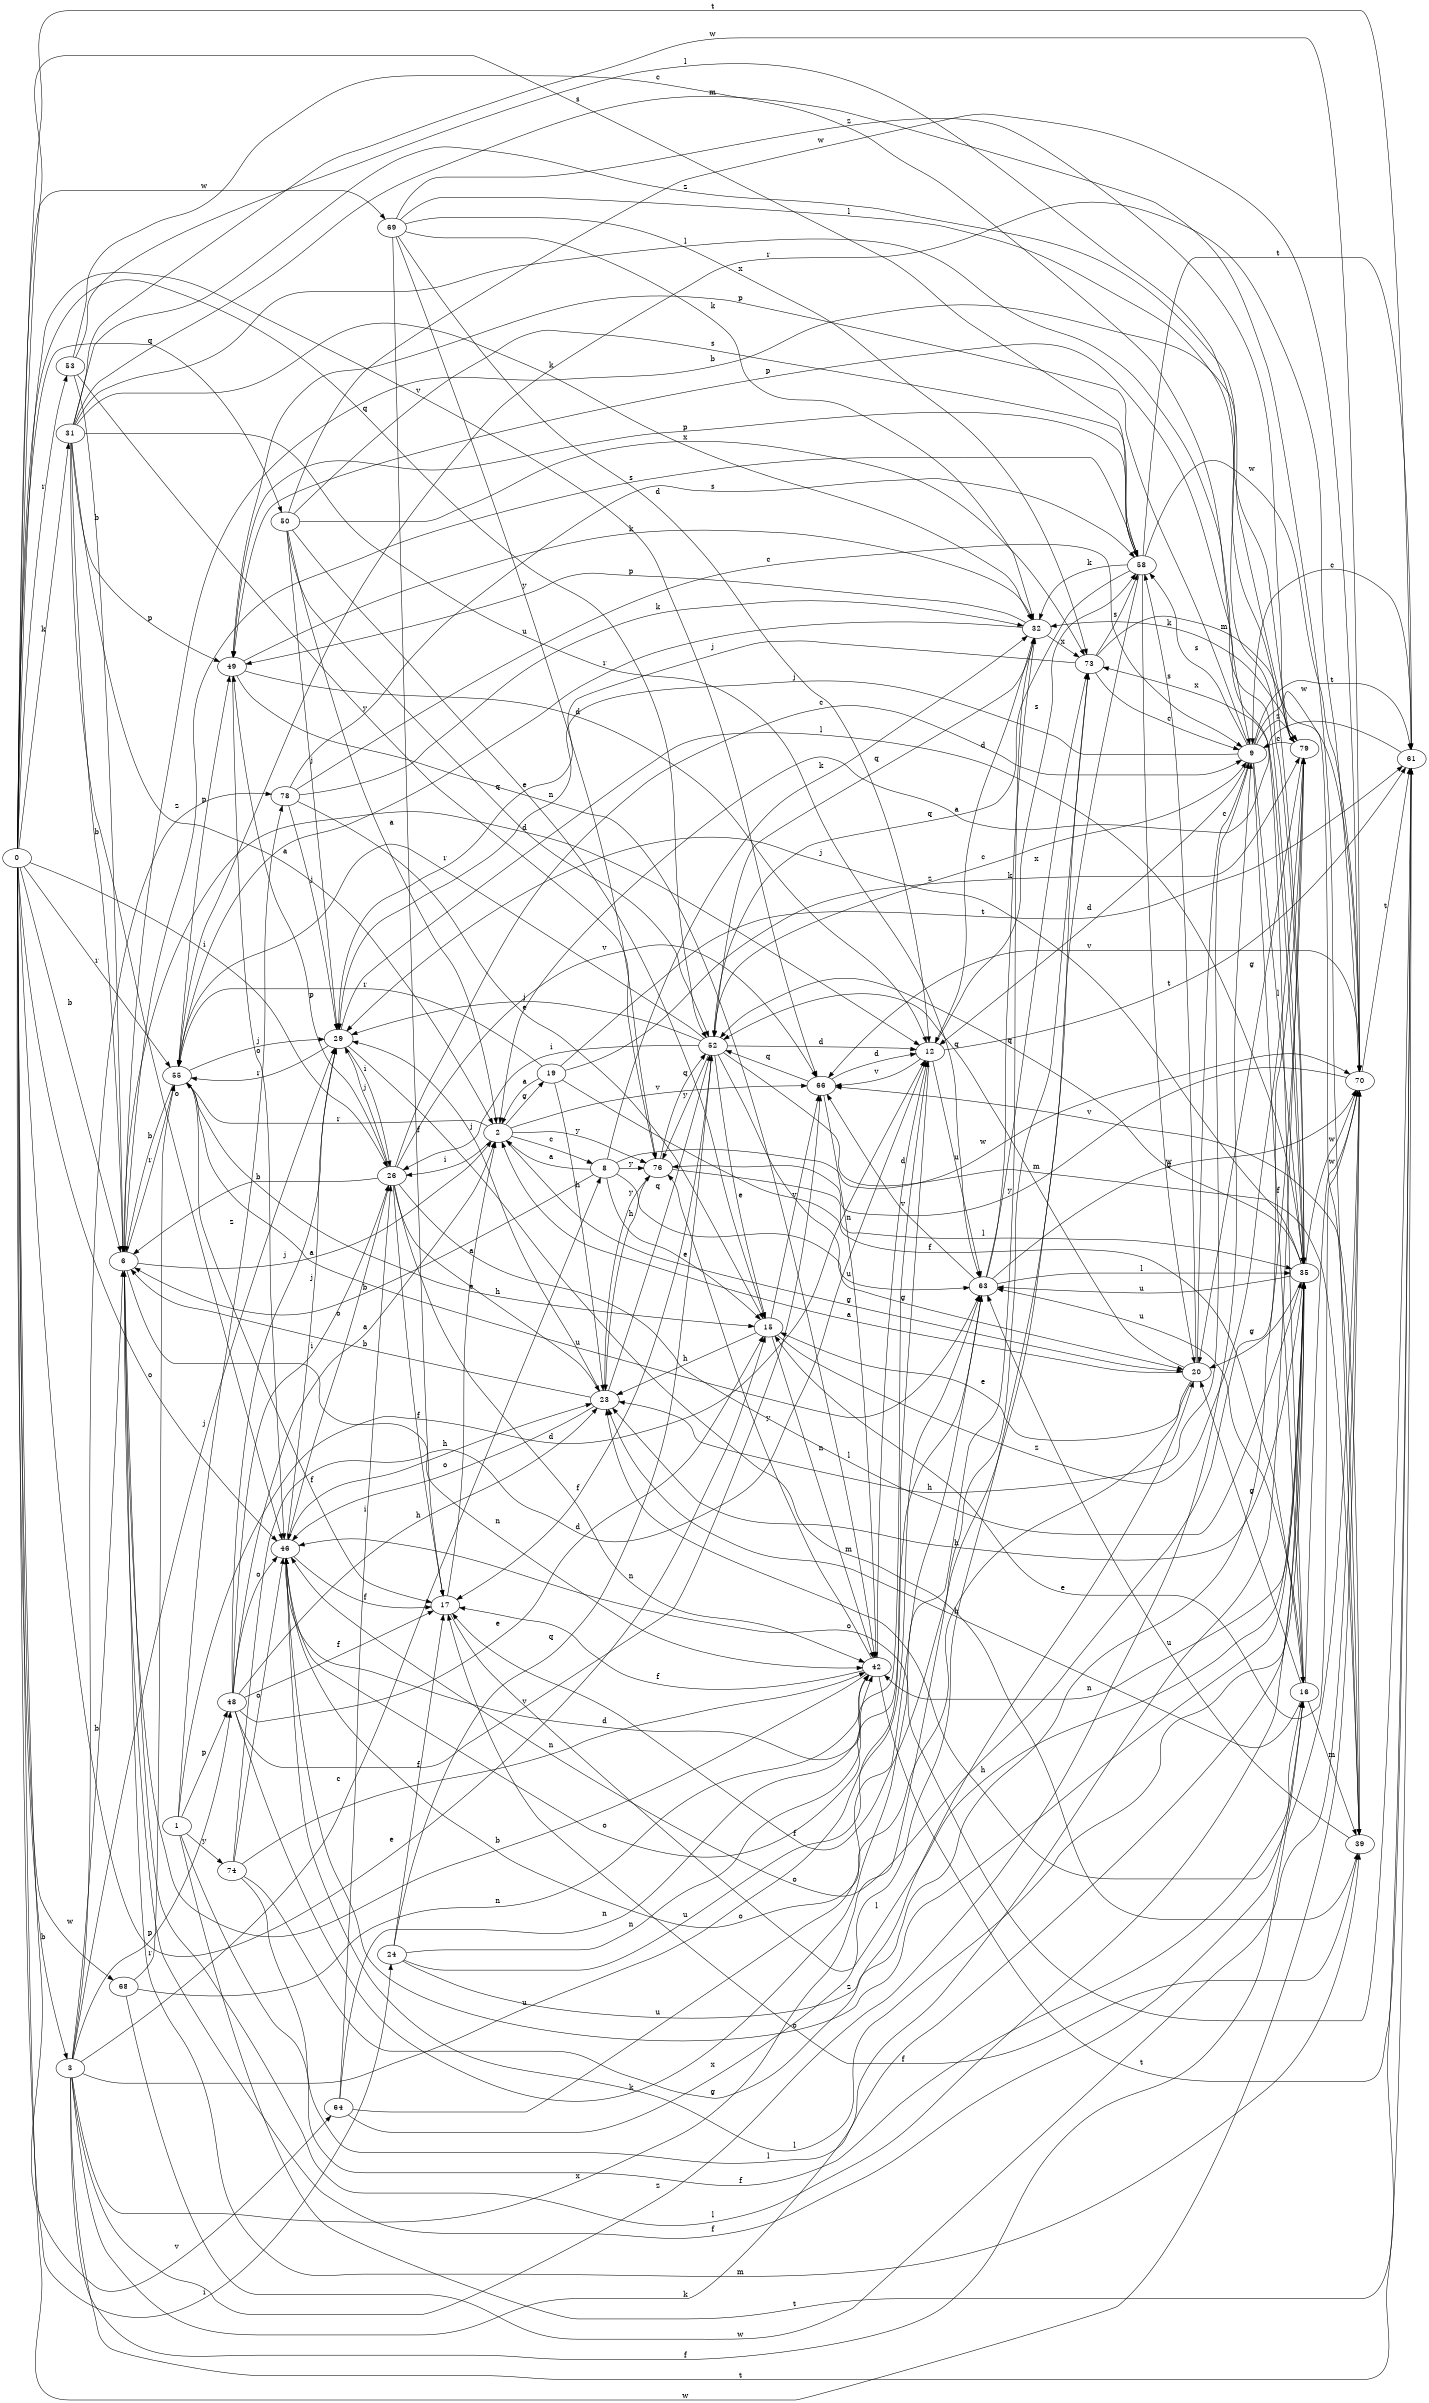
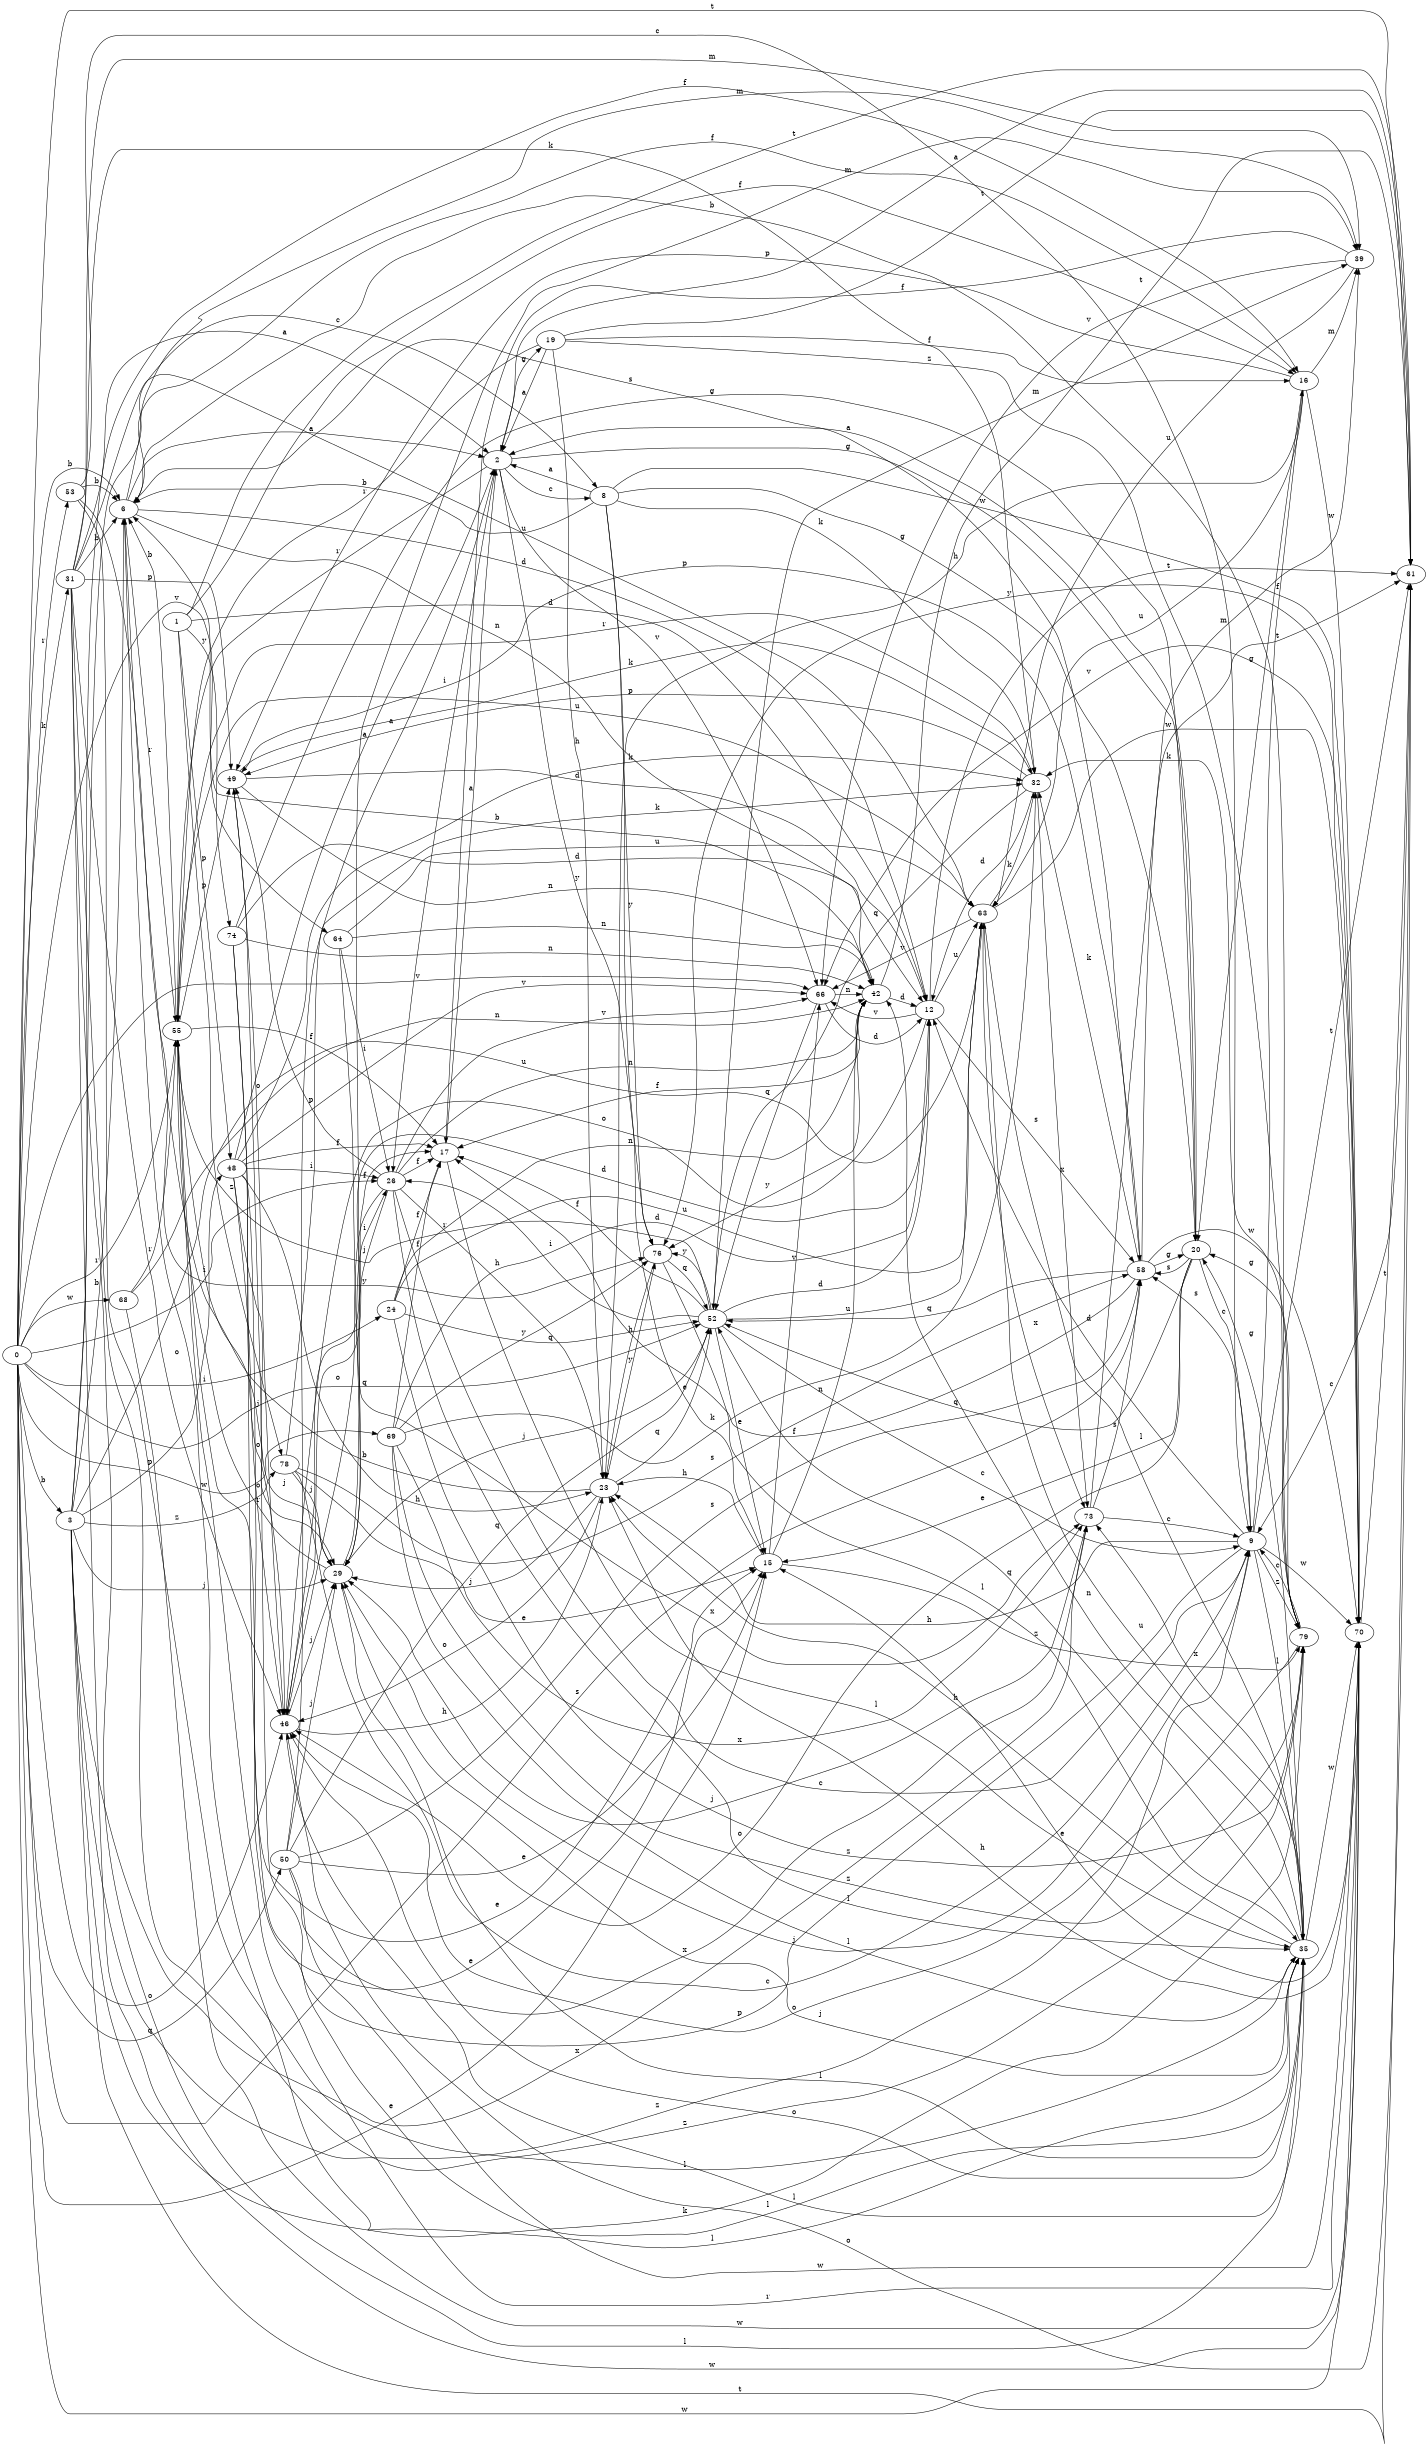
edge "26" -> "6": removed, label "b"
